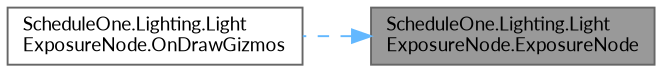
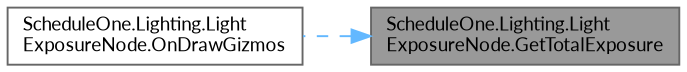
node "ScheduleOne.Lighting.Light ExposureNode.ExposureNode": label "ScheduleOne.Lighting.Light ExposureNode.ExposureNode" -> "ScheduleOne.Lighting.Light ExposureNode.GetTotalExposure"
